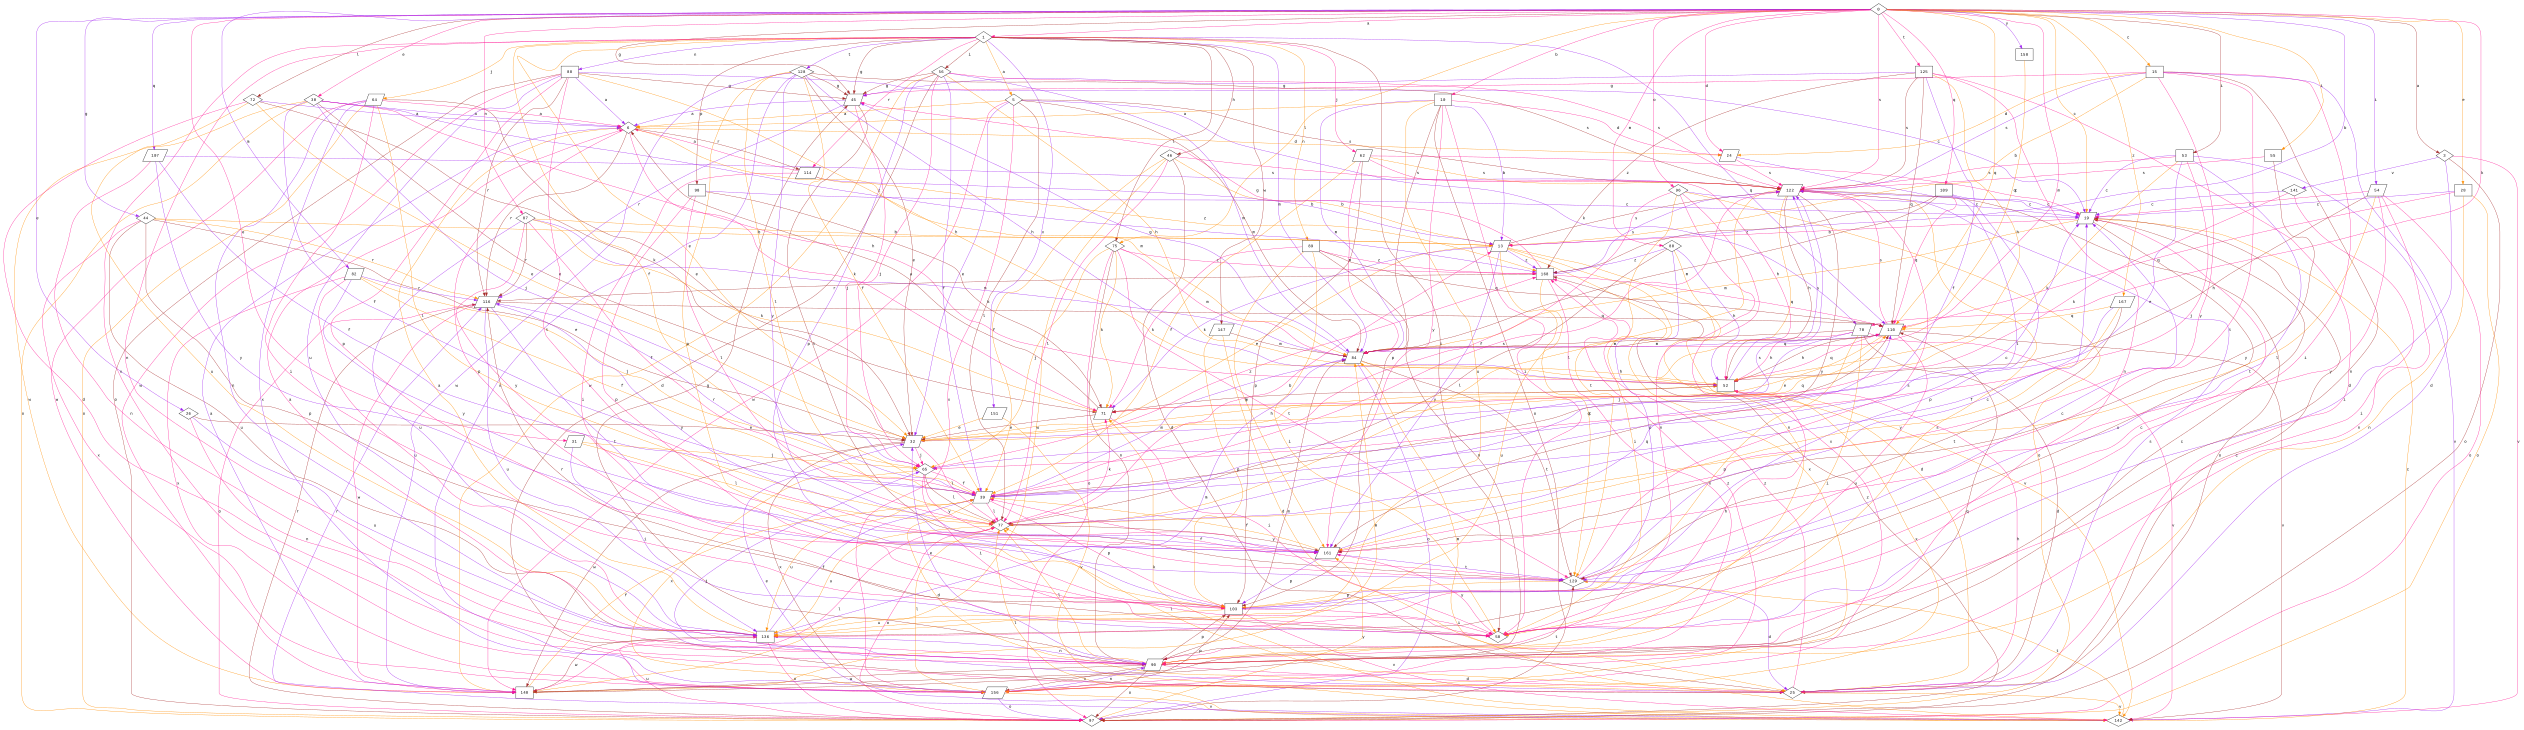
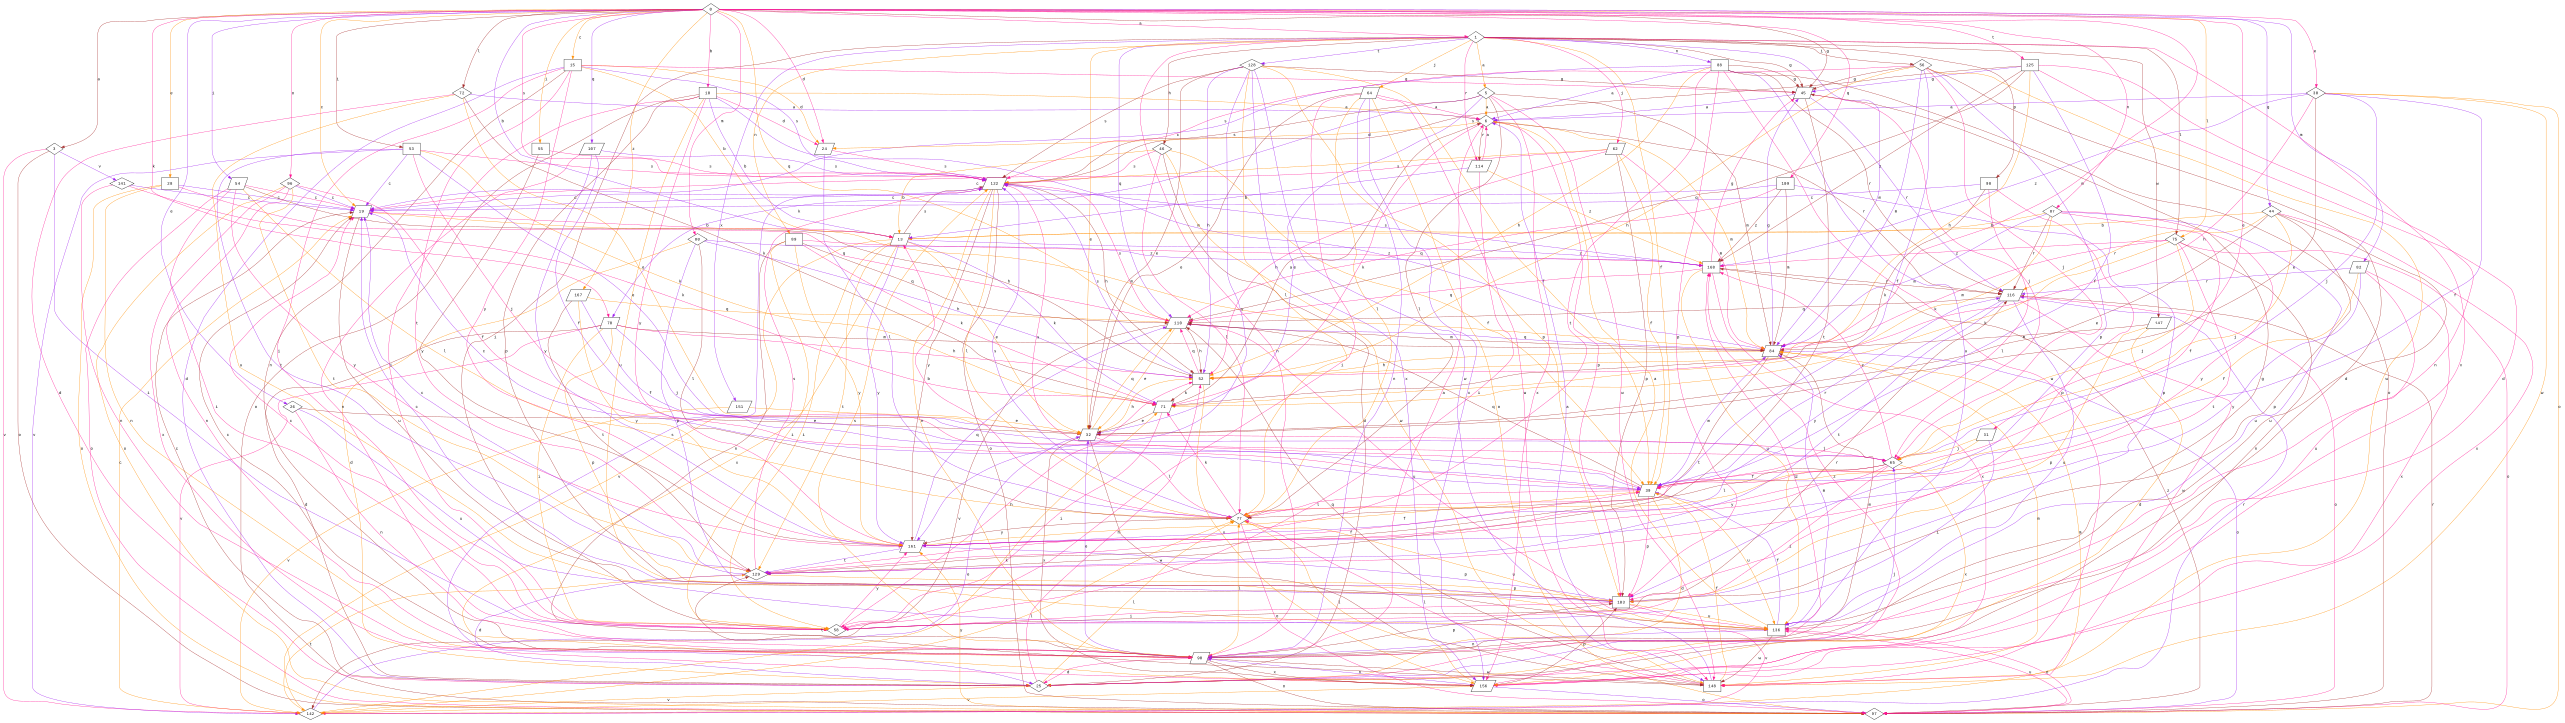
node "158": removed
edge "82" -> "65": now "44" -> "65"
